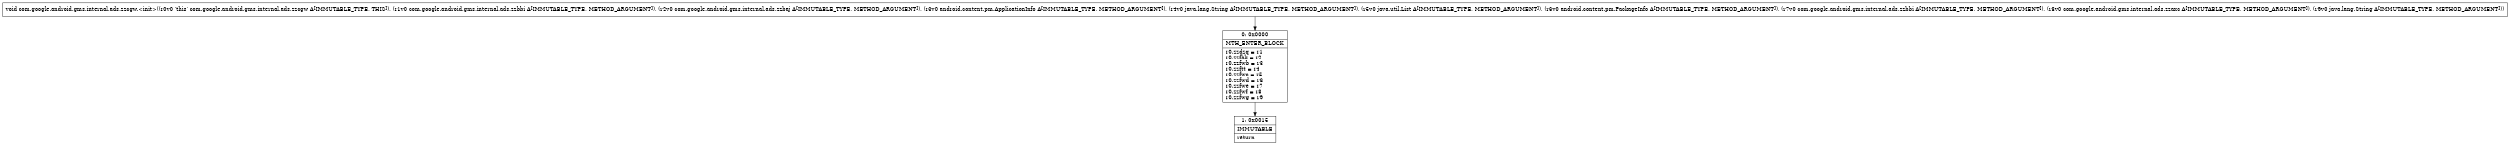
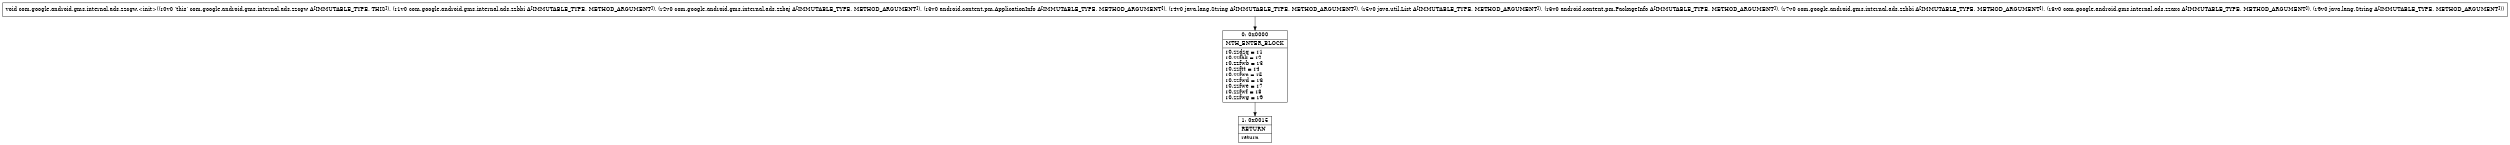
node "1: 0x0015": text "IMMUTABLE" -> "RETURN"
